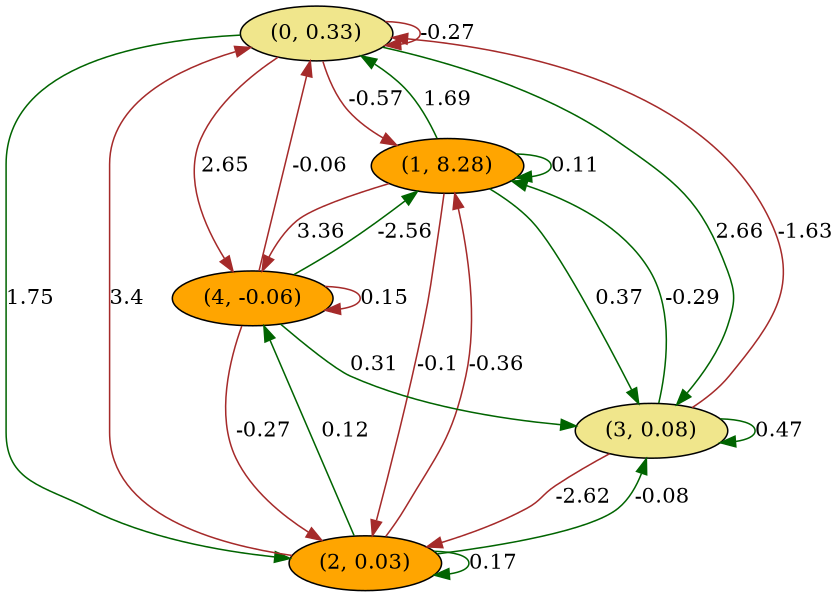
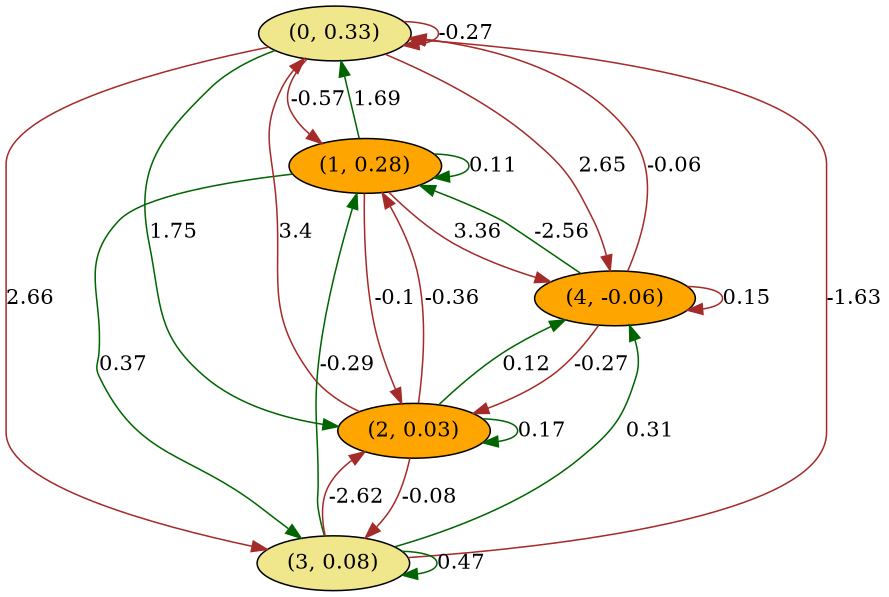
edge "(0, 0.33)" -> "(3, 0.08)": color darkgreen -> brown
node "(1, 8.28)": label "(1, 8.28)" -> "(1, 0.28)"
edge "(4, -0.06)" -> "(3, 0.08)": reversed
edge "(2, 0.03)" -> "(3, 0.08)": color darkgreen -> brown
